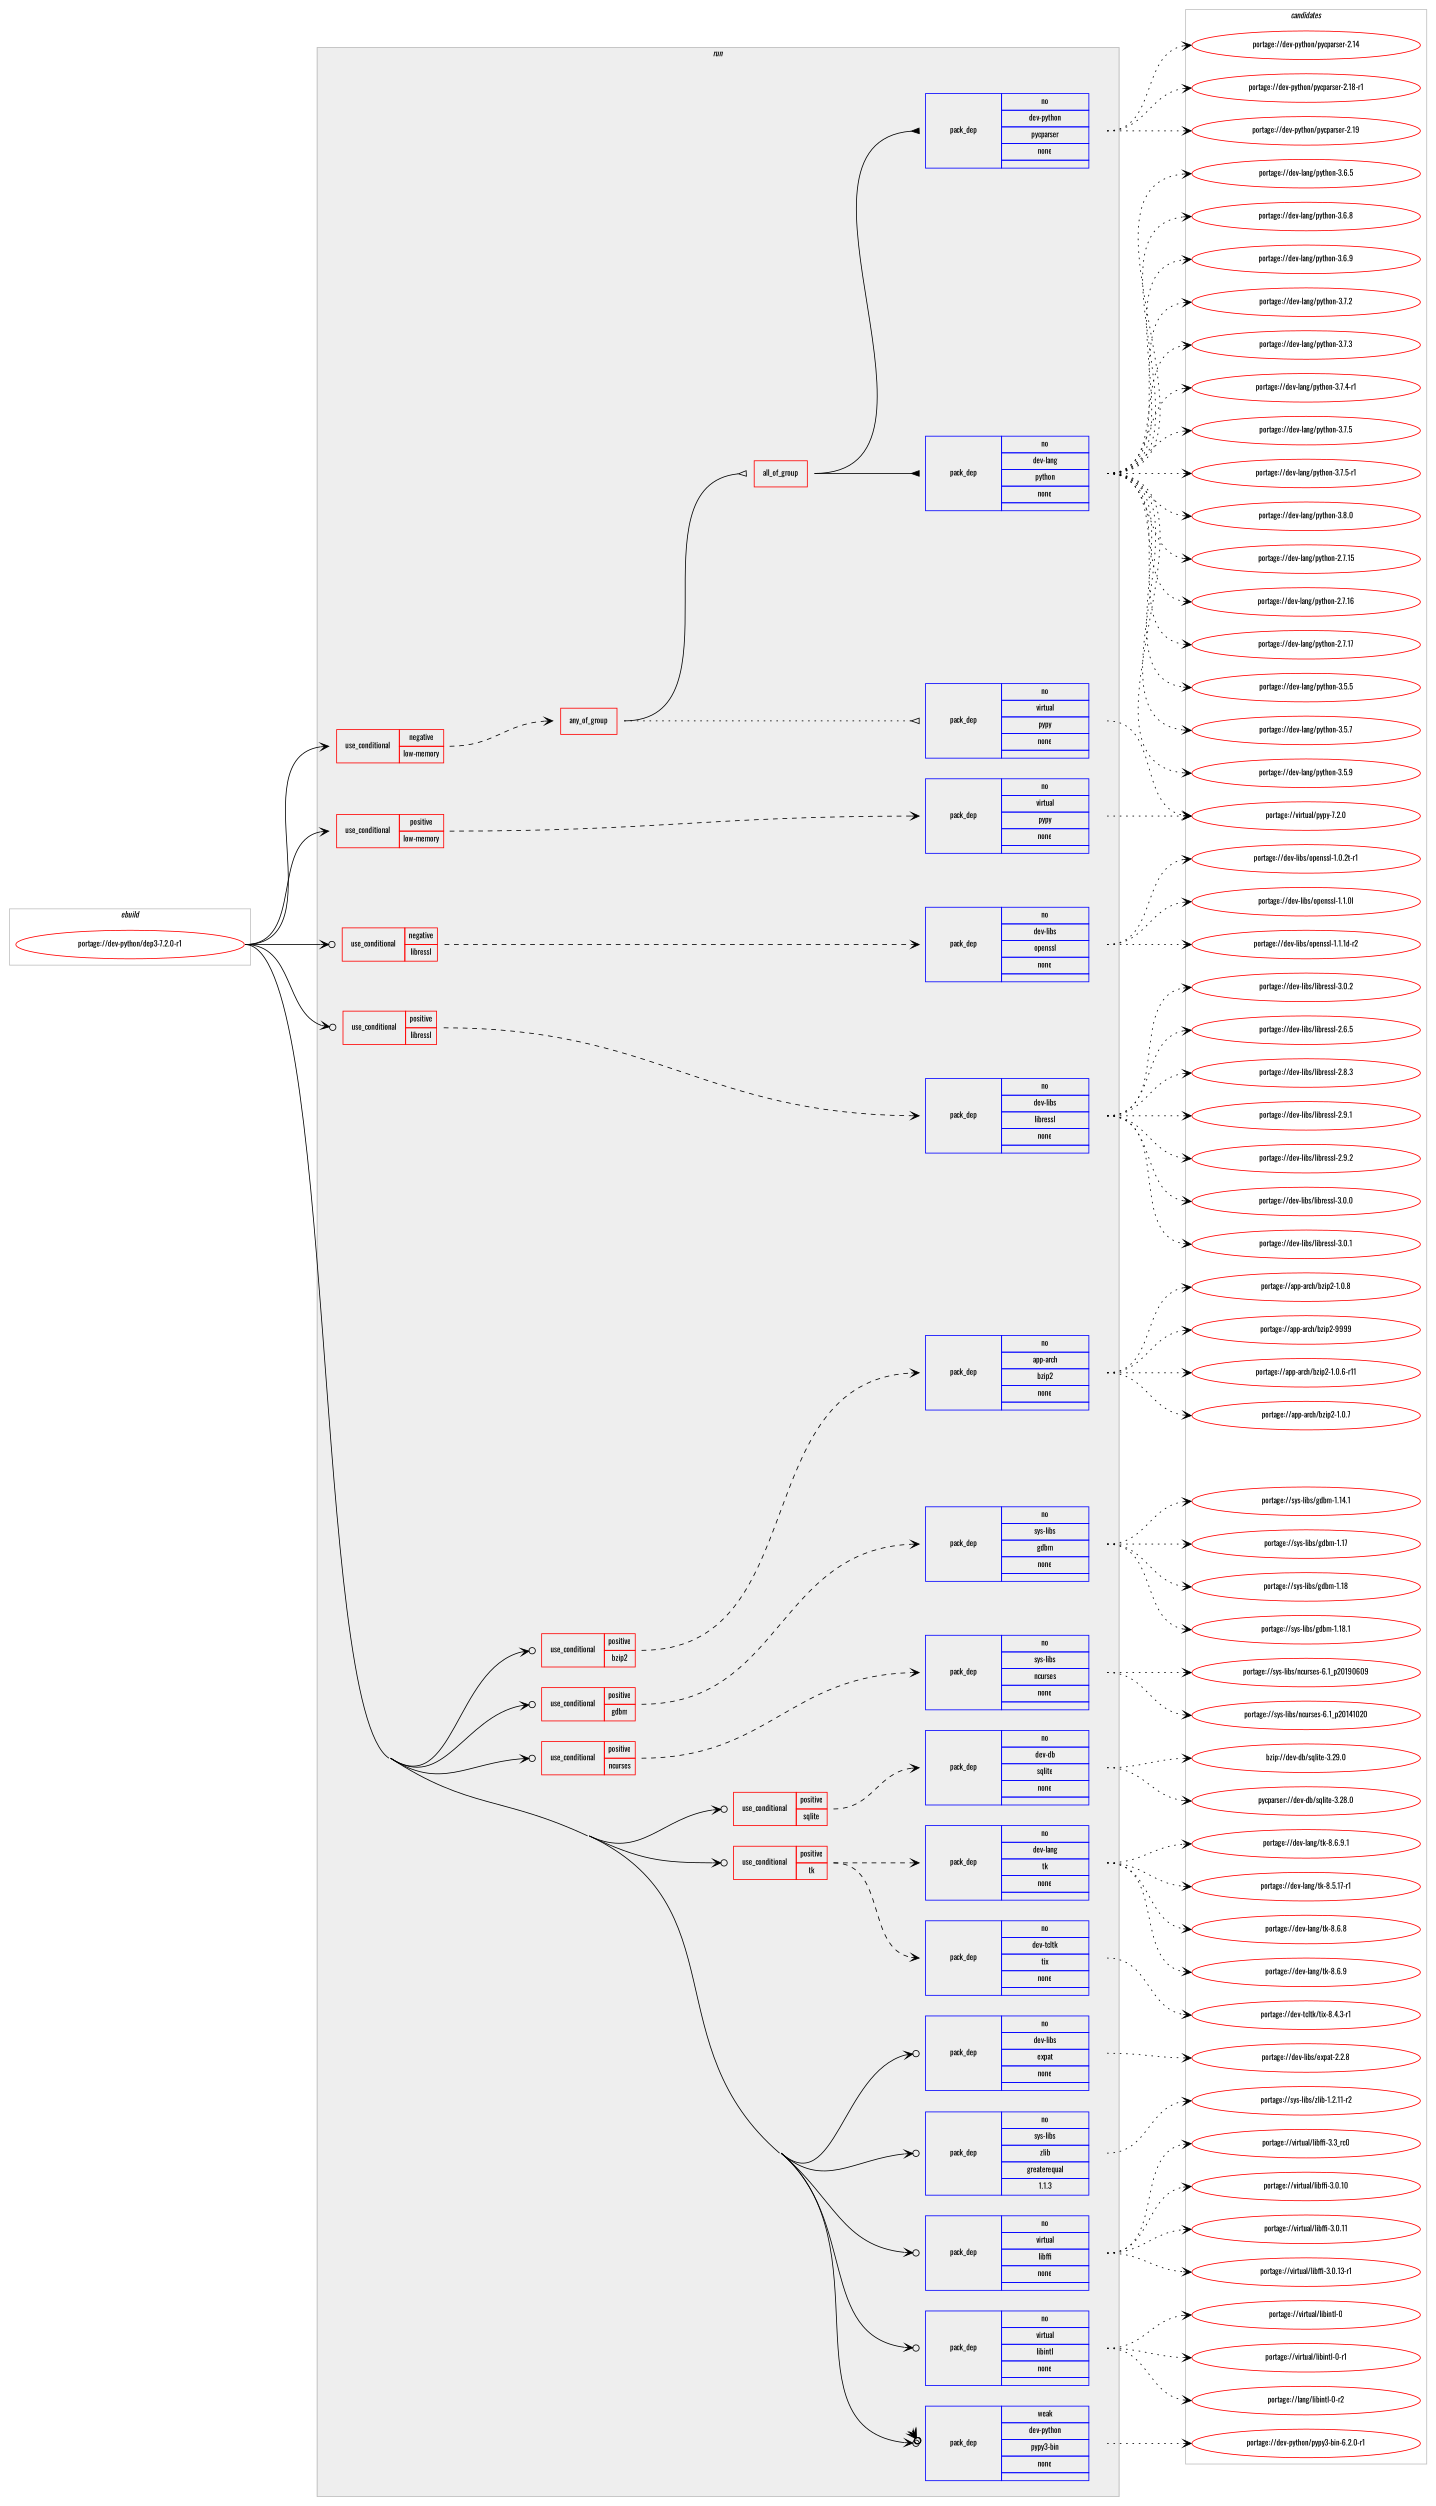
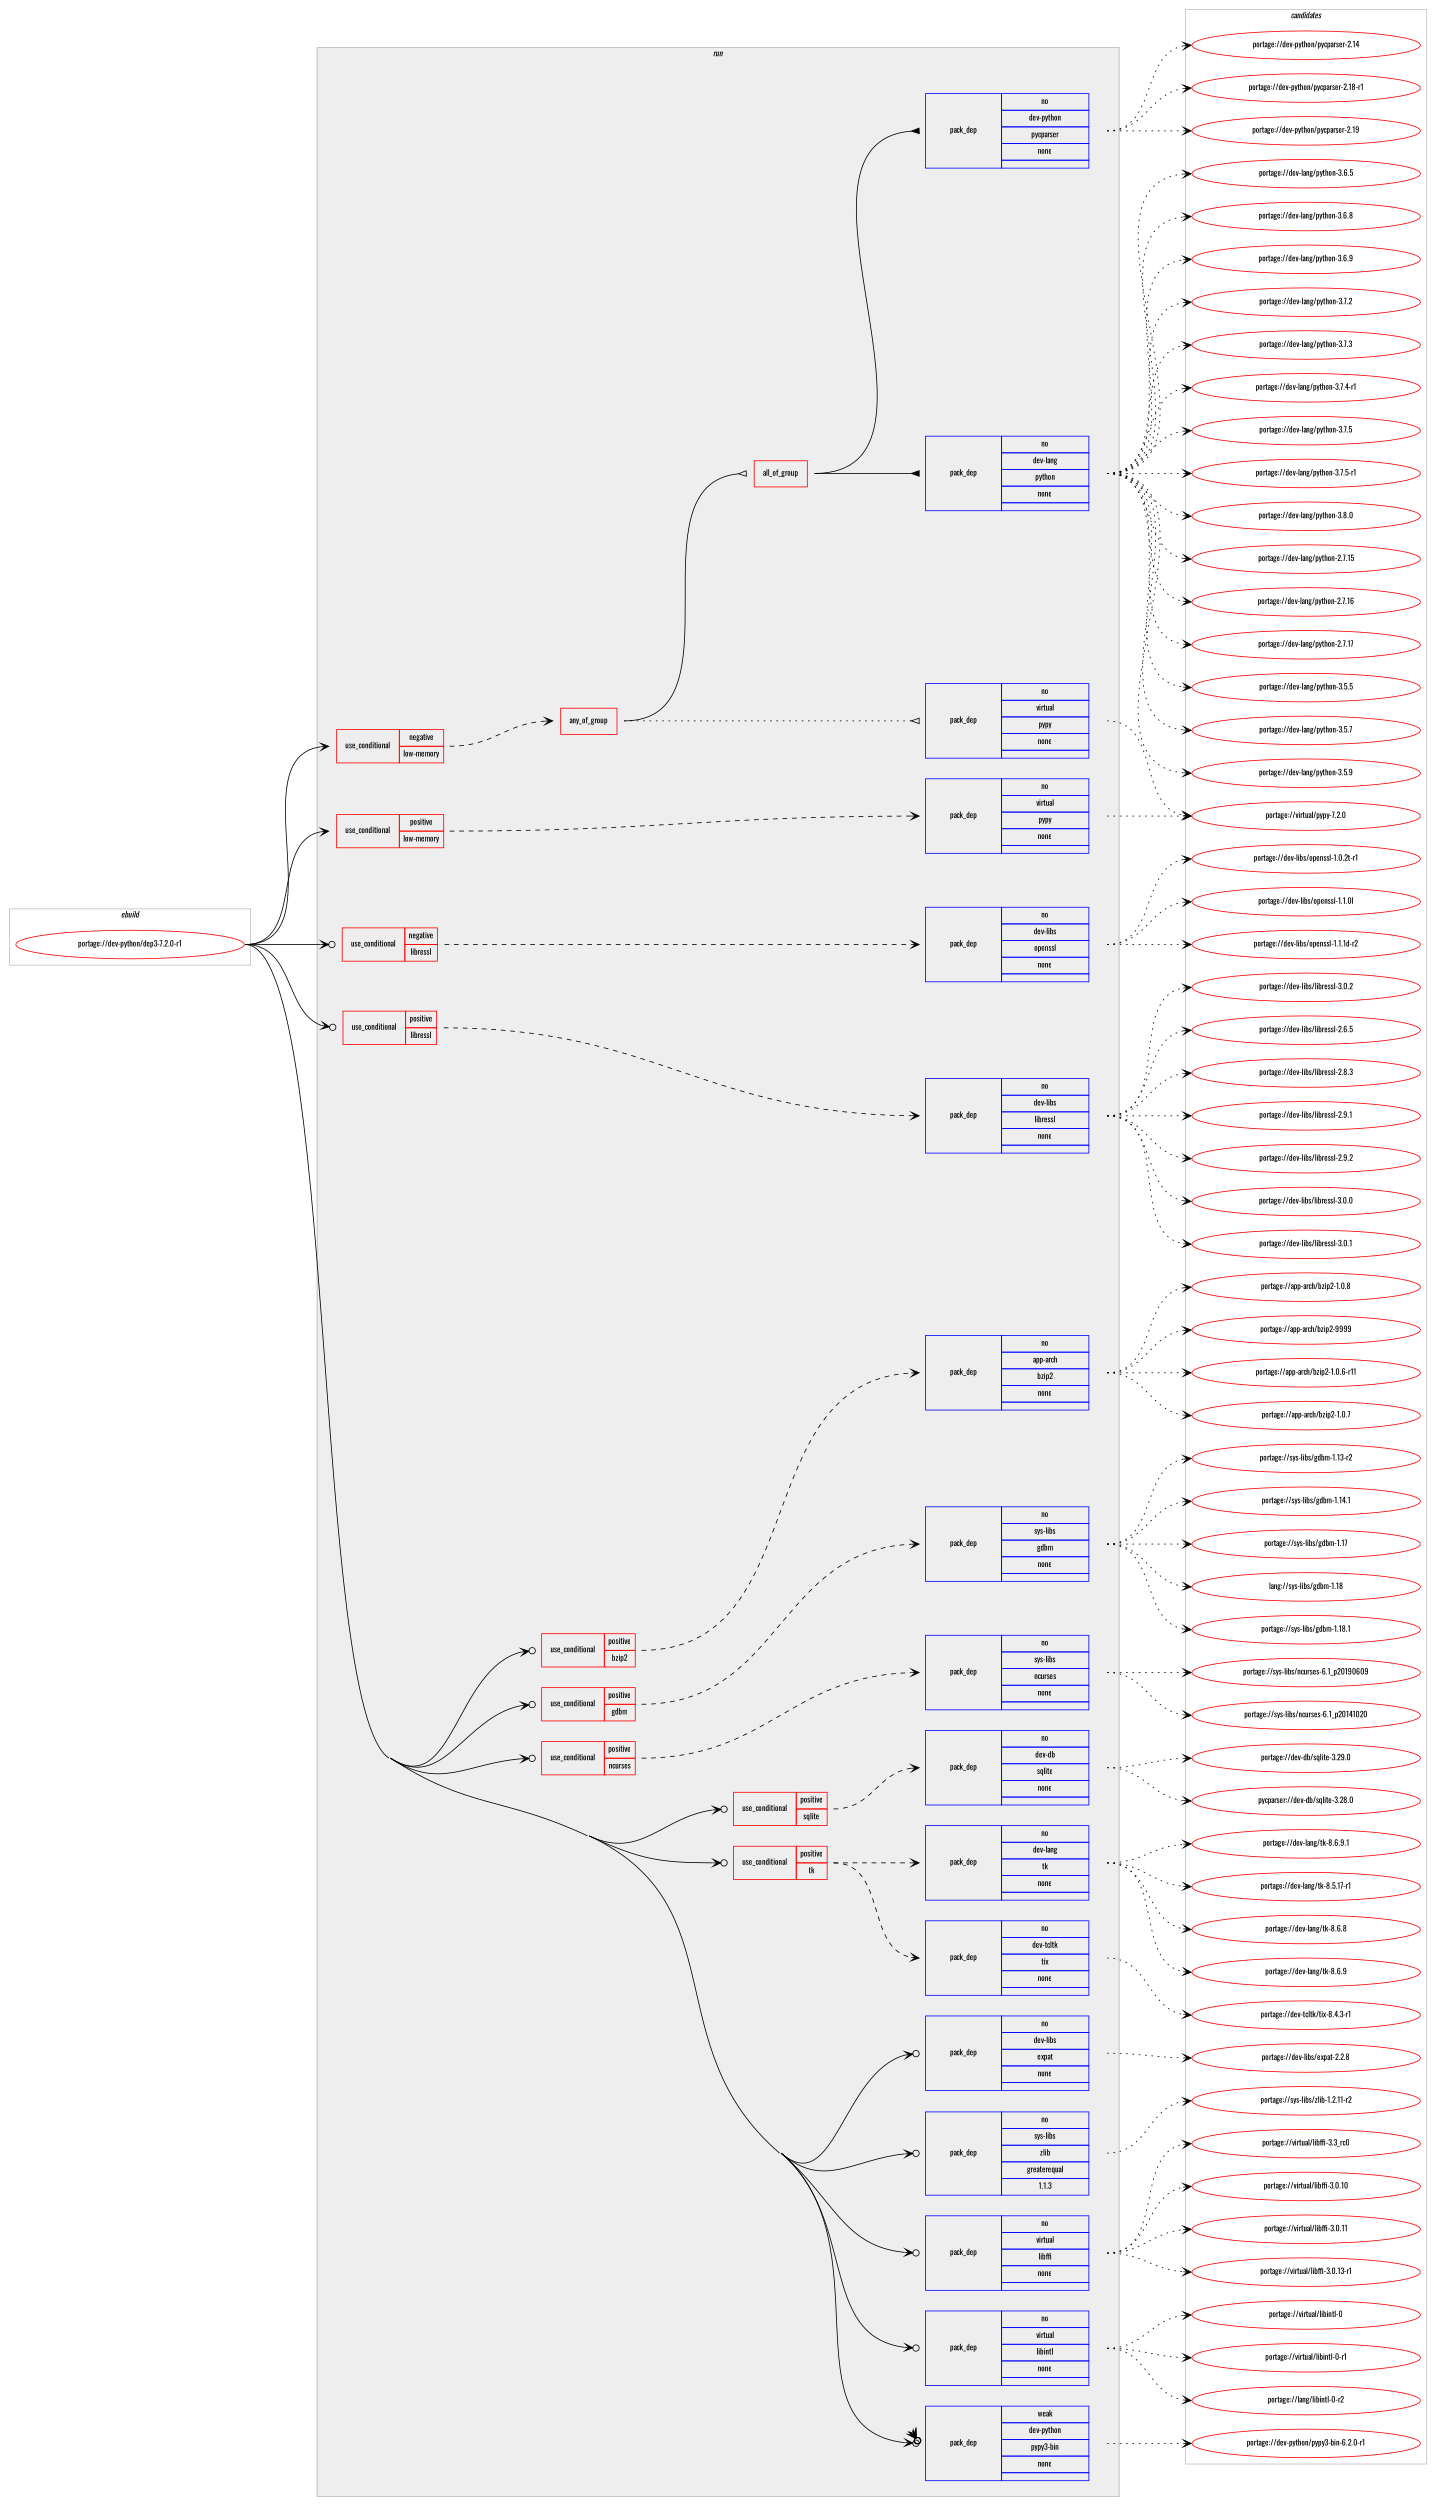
node "portage://sys-libs/gdbm-1.13-r2": added
node "portage://sys-libs/gdbm-1.18": label "portage://sys-libs/gdbm-1.18" -> "lang://sys-libs/gdbm-1.18"
node "bzip://dev-db/sqlite-3.29.0": label "bzip://dev-db/sqlite-3.29.0" -> "portage://dev-db/sqlite-3.29.0"
